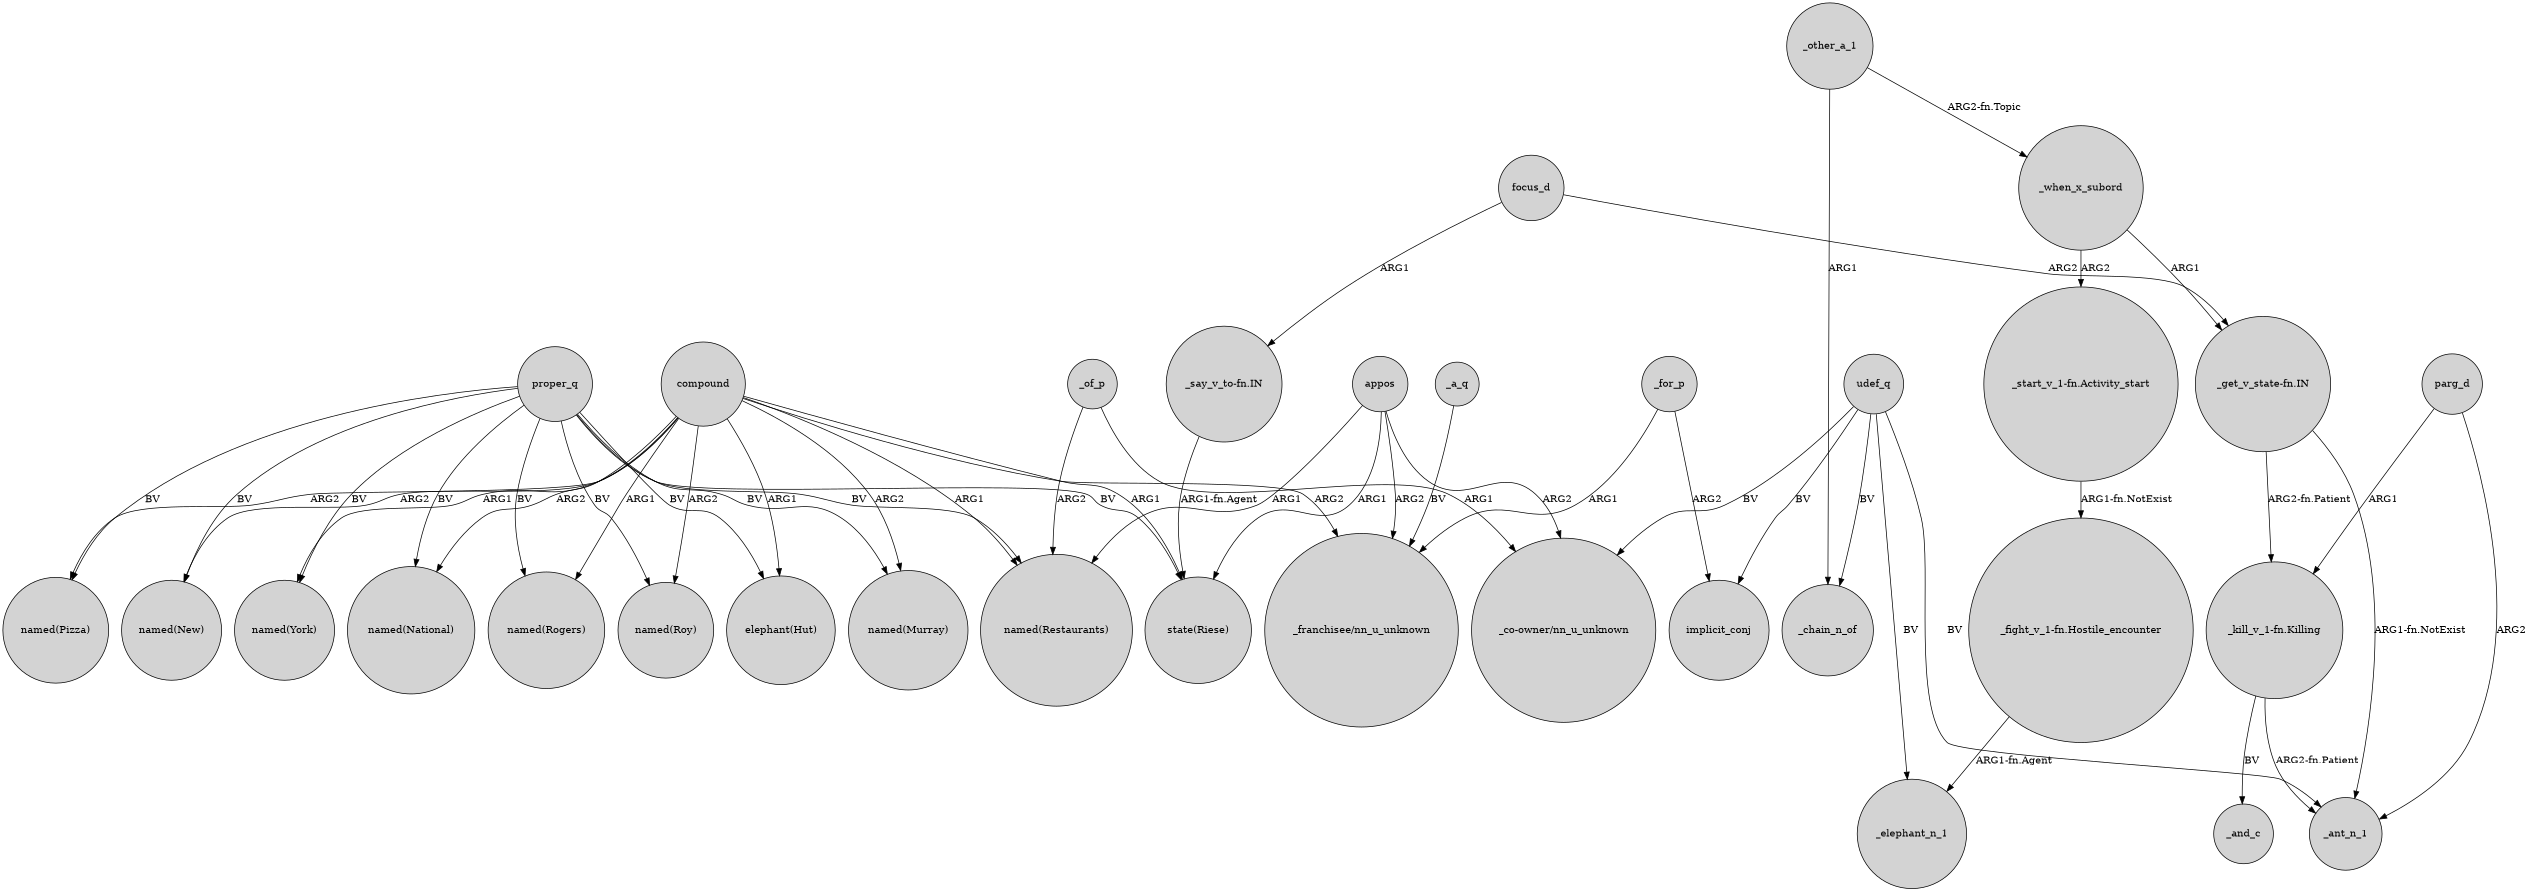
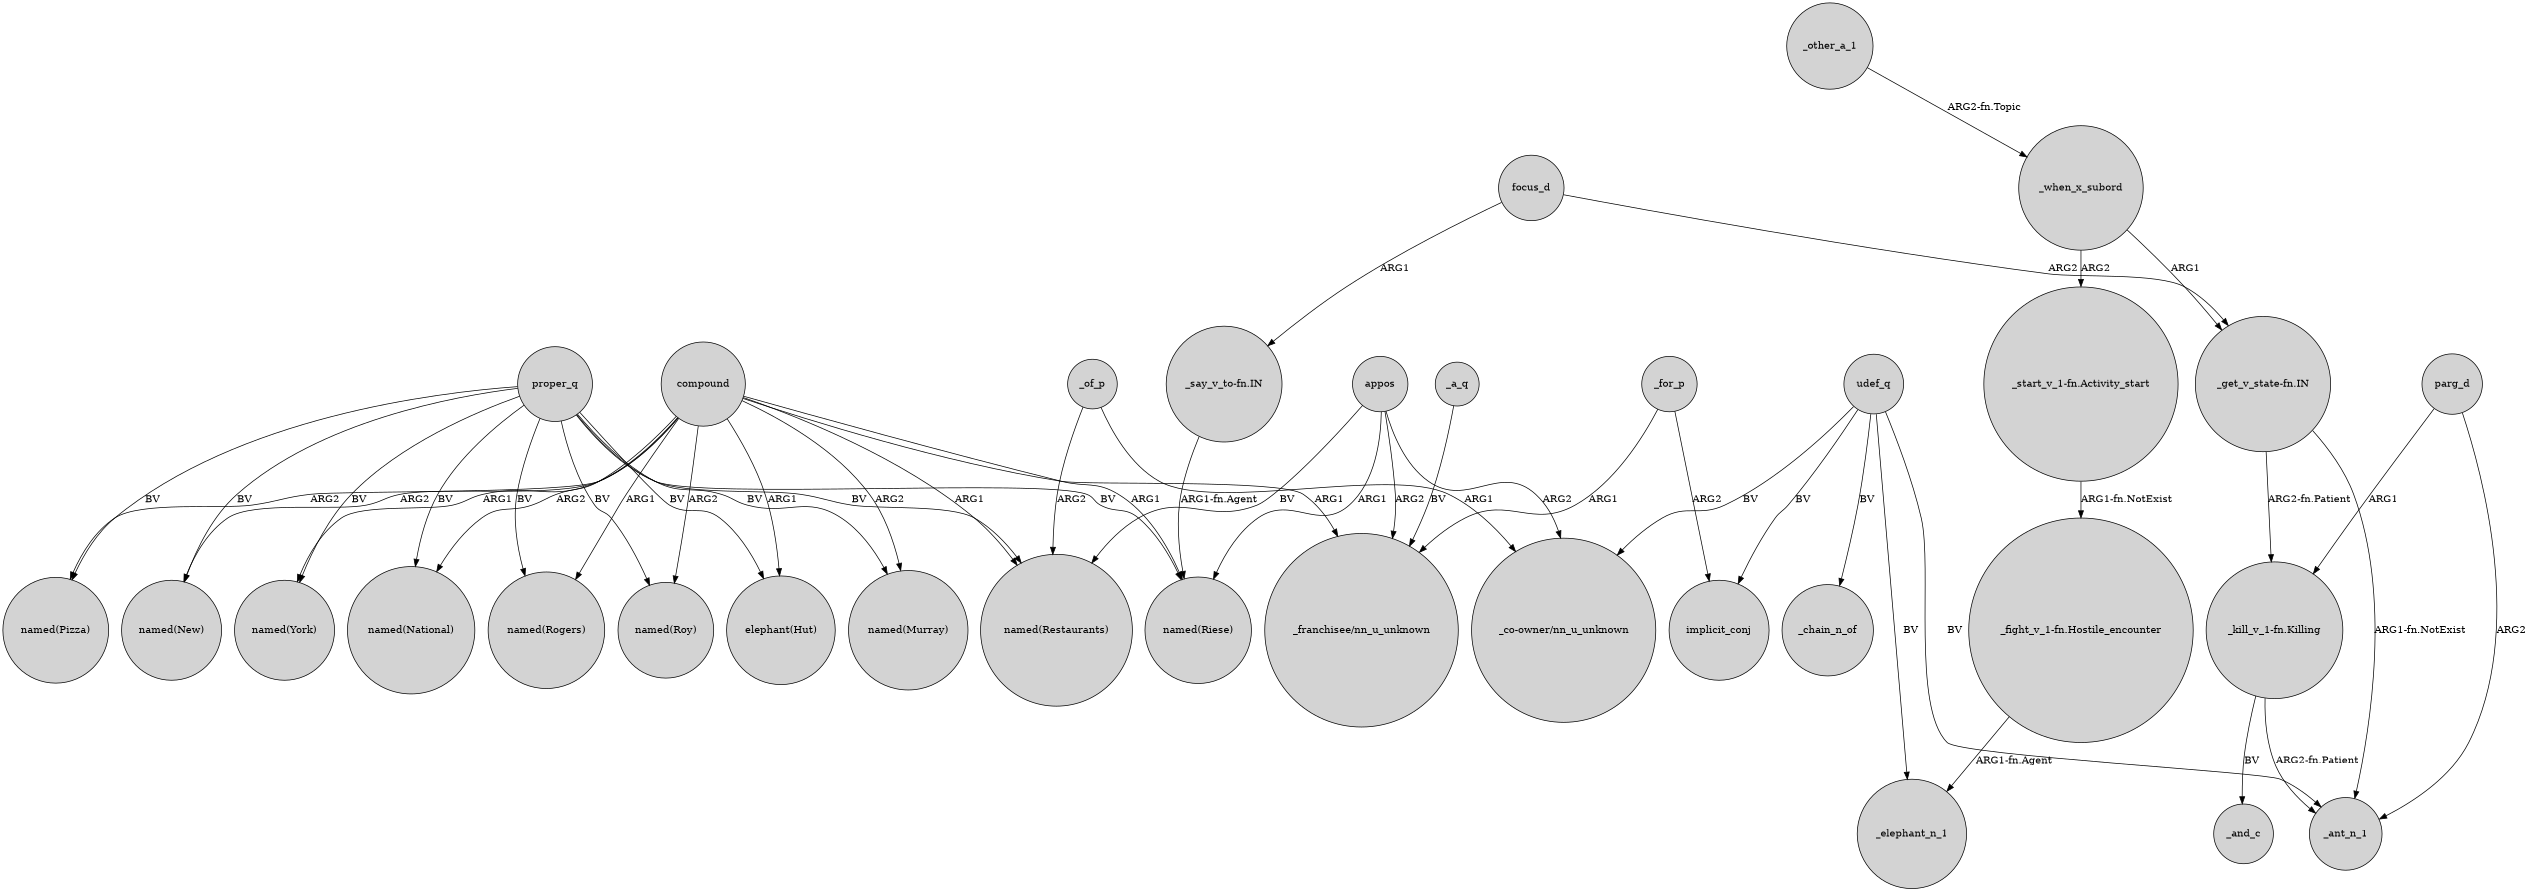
edge "_other_a_1" -> "_chain_n_of": removed, label "ARG1"
edge "appos" -> "named(Restaurants)": label "ARG1" -> "BV"
edge "compound" -> "_franchisee/nn_u_unknown": label "ARG2" -> "ARG1"
node "state(Riese)": label "state(Riese)" -> "named(Riese)"
